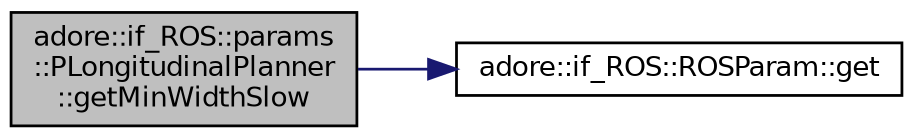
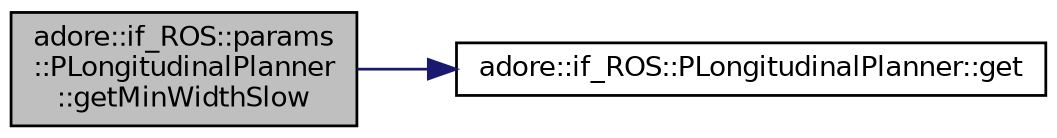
node "adore::if_ROS::ROSParam::get": label "adore::if_ROS::ROSParam::get" -> "adore::if_ROS::PLongitudinalPlanner::get"
